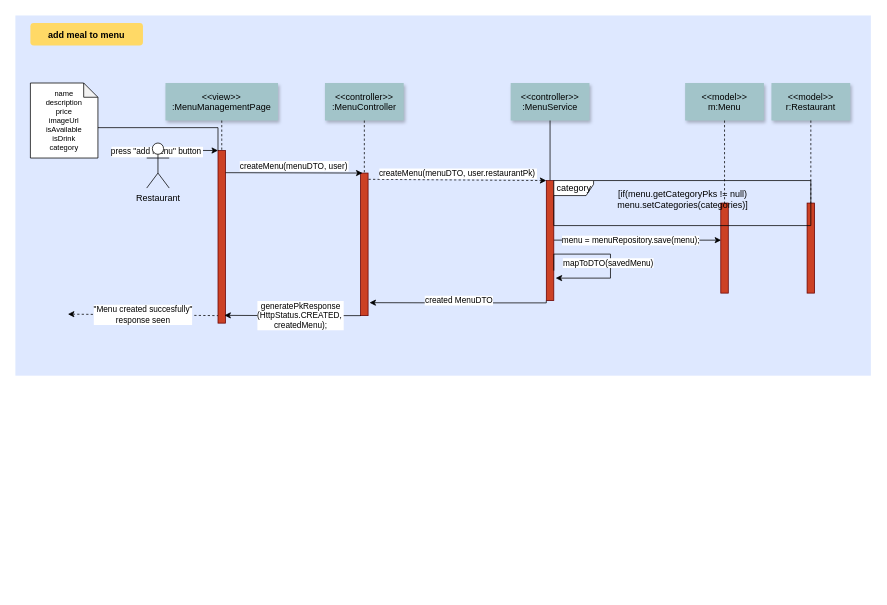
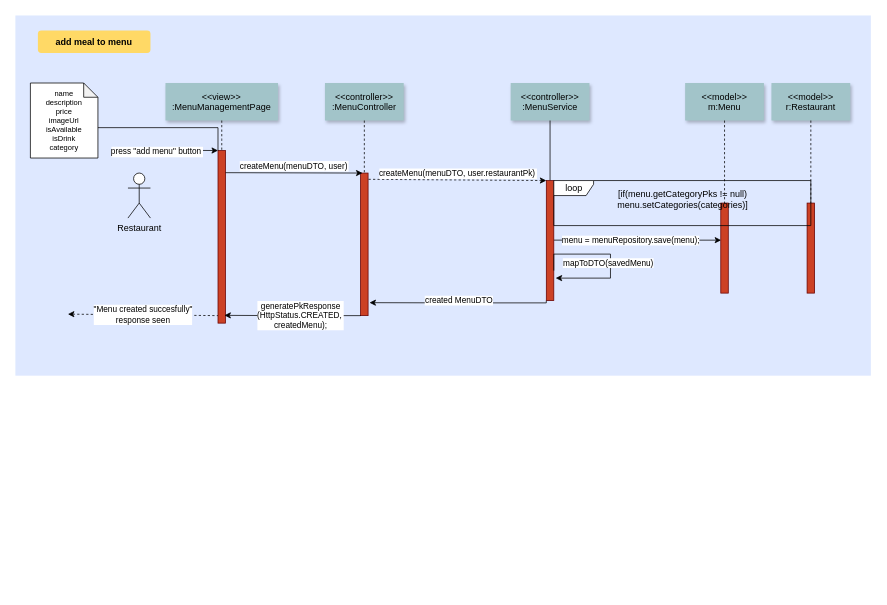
node "add meal to menu": moved (87, 34) -> (94, 42)
node "Restaurant": moved (158, 165) -> (139, 195)
node "category": label "category" -> "loop"
